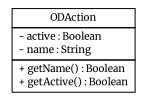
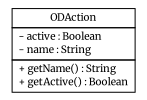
node "ODAction": text "+ getName() : Boolean" -> "+ getName() : String"
